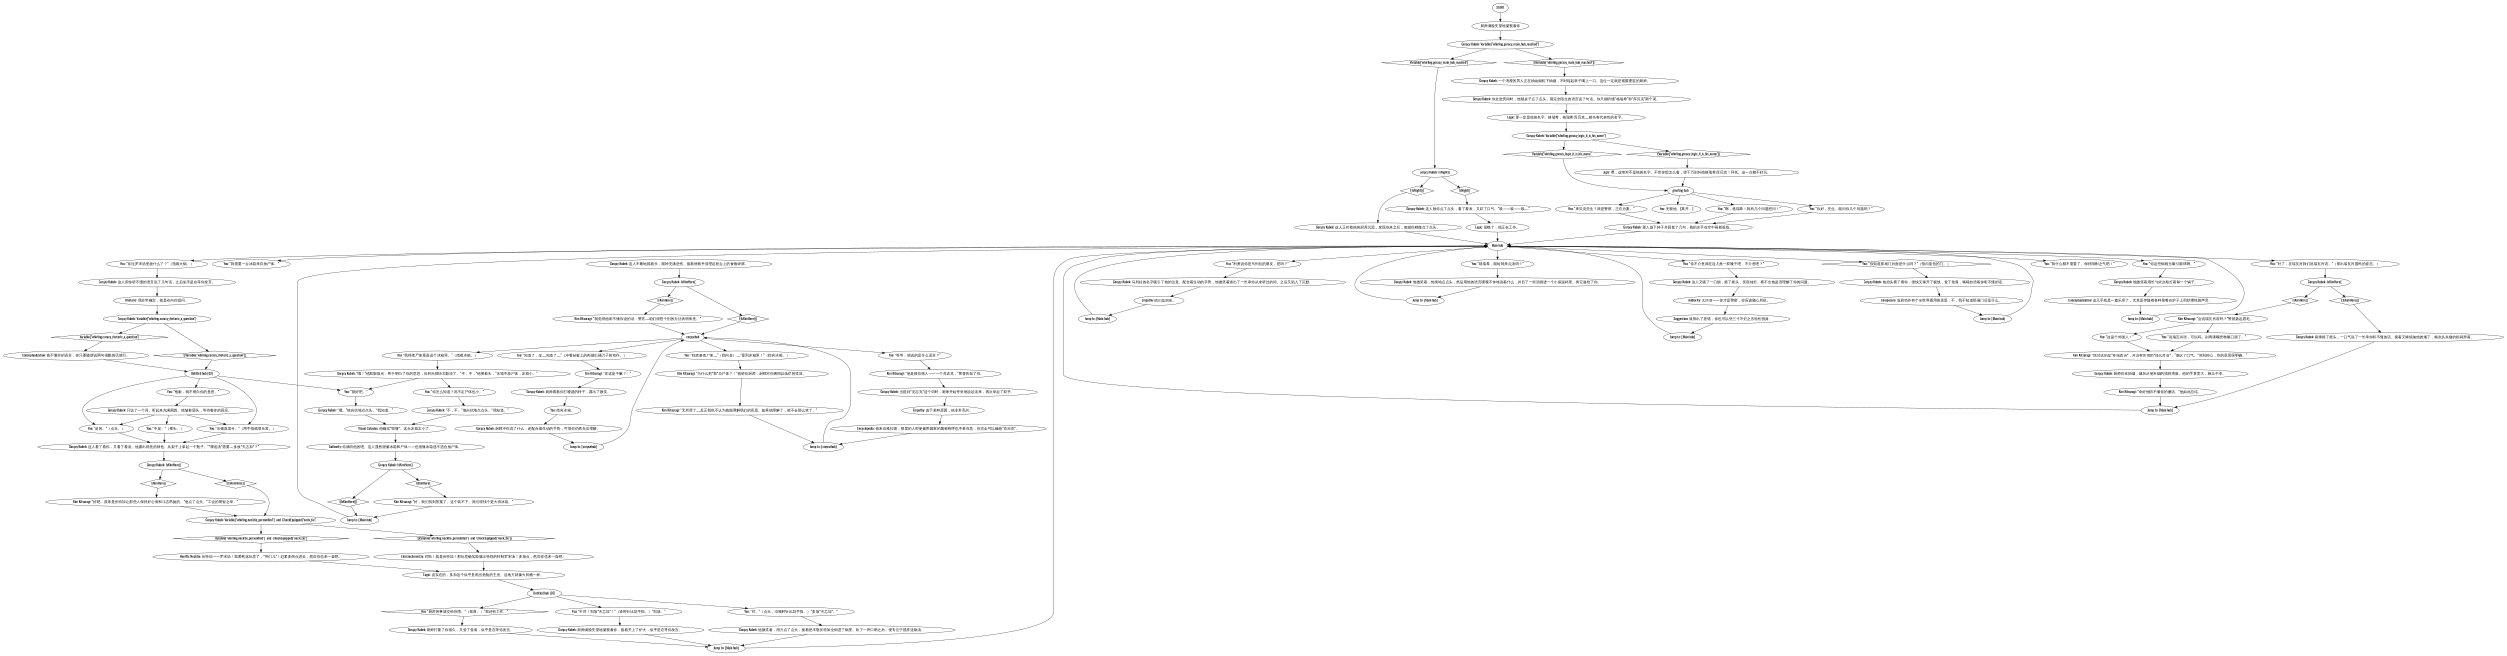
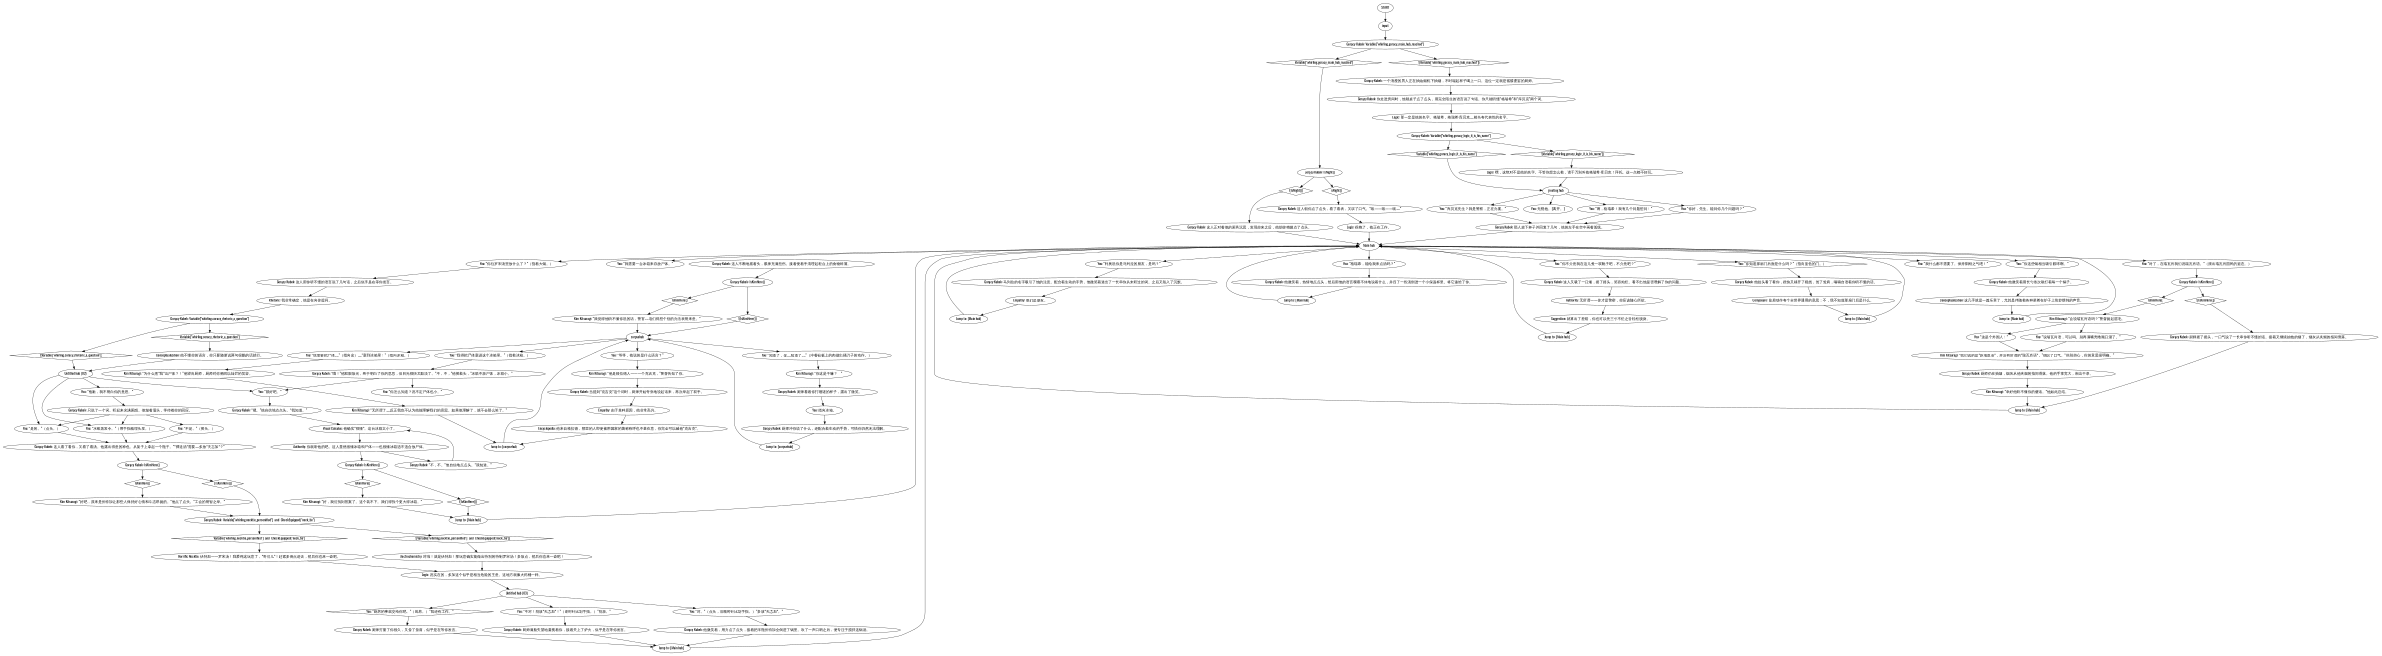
node "厨师满脸失望地凝视着你": label "厨师满脸失望地凝视着你" -> "input"
edge "You: “你怎么知道？说不定尸体也小。”" -> "Gorący Kubek: “不，不。”他自信地点点头。“我知道。”": now "Authority: 你就听他的吧。这人显然很懂冰箱和尸体——也很懂冰箱适不适合放尸体。" -> "Gorący Kubek: “不，不。”他自信地点点头。“我知道。”"
